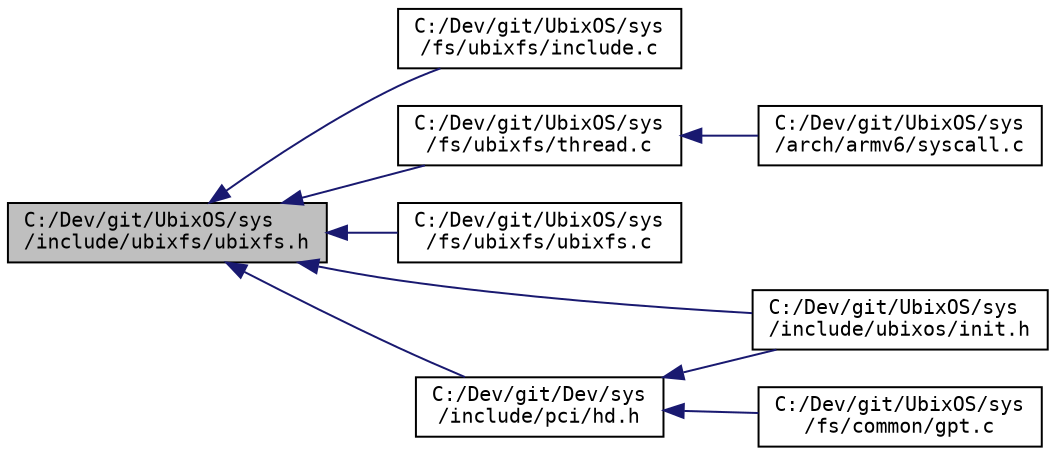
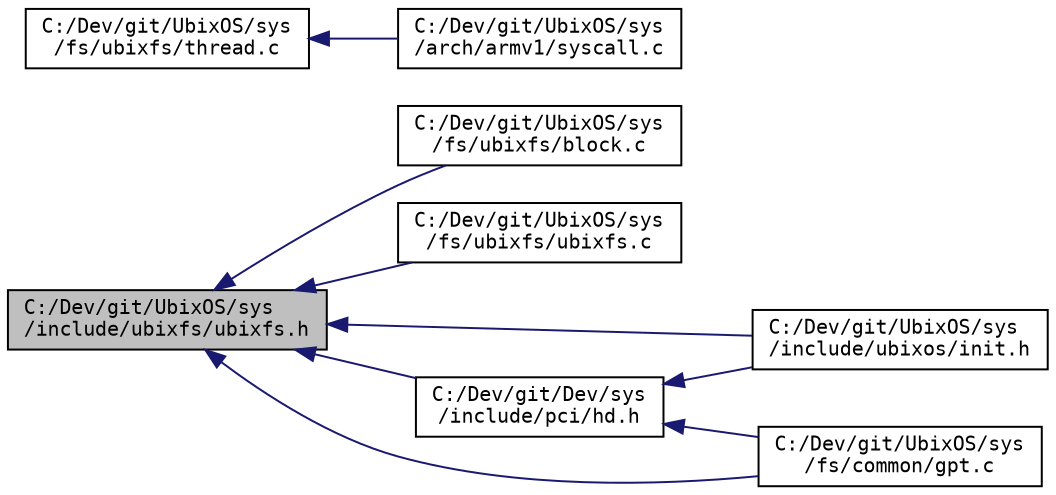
node "C:/Dev/git/UbixOS/sys /fs/ubixfs/include.c": label "C:/Dev/git/UbixOS/sys /fs/ubixfs/include.c" -> "C:/Dev/git/UbixOS/sys /fs/ubixfs/block.c"
node "C:/Dev/git/UbixOS/sys /arch/armv6/syscall.c": label "C:/Dev/git/UbixOS/sys /arch/armv6/syscall.c" -> "C:/Dev/git/UbixOS/sys /arch/armv1/syscall.c"
edge "C:/Dev/git/UbixOS/sys /fs/ubixfs/thread.c" -> "C:/Dev/git/UbixOS/sys /include/ubixfs/ubixfs.h": now "C:/Dev/git/UbixOS/sys /fs/common/gpt.c" -> "C:/Dev/git/UbixOS/sys /include/ubixfs/ubixfs.h"
